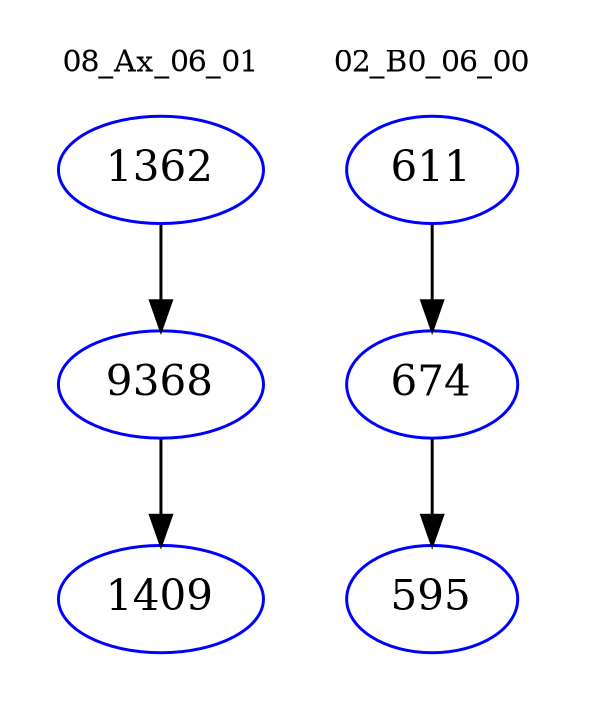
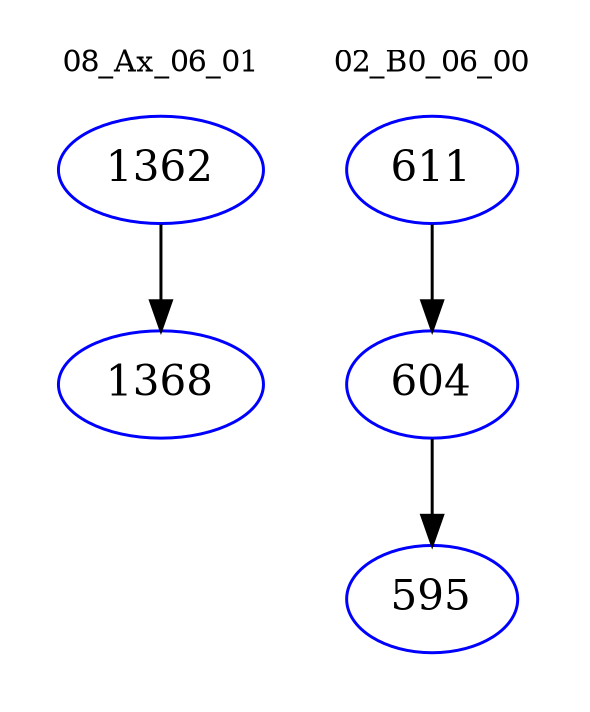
node "9368": label "9368" -> "1368"
node "674": label "674" -> "604"
node "1409": removed
